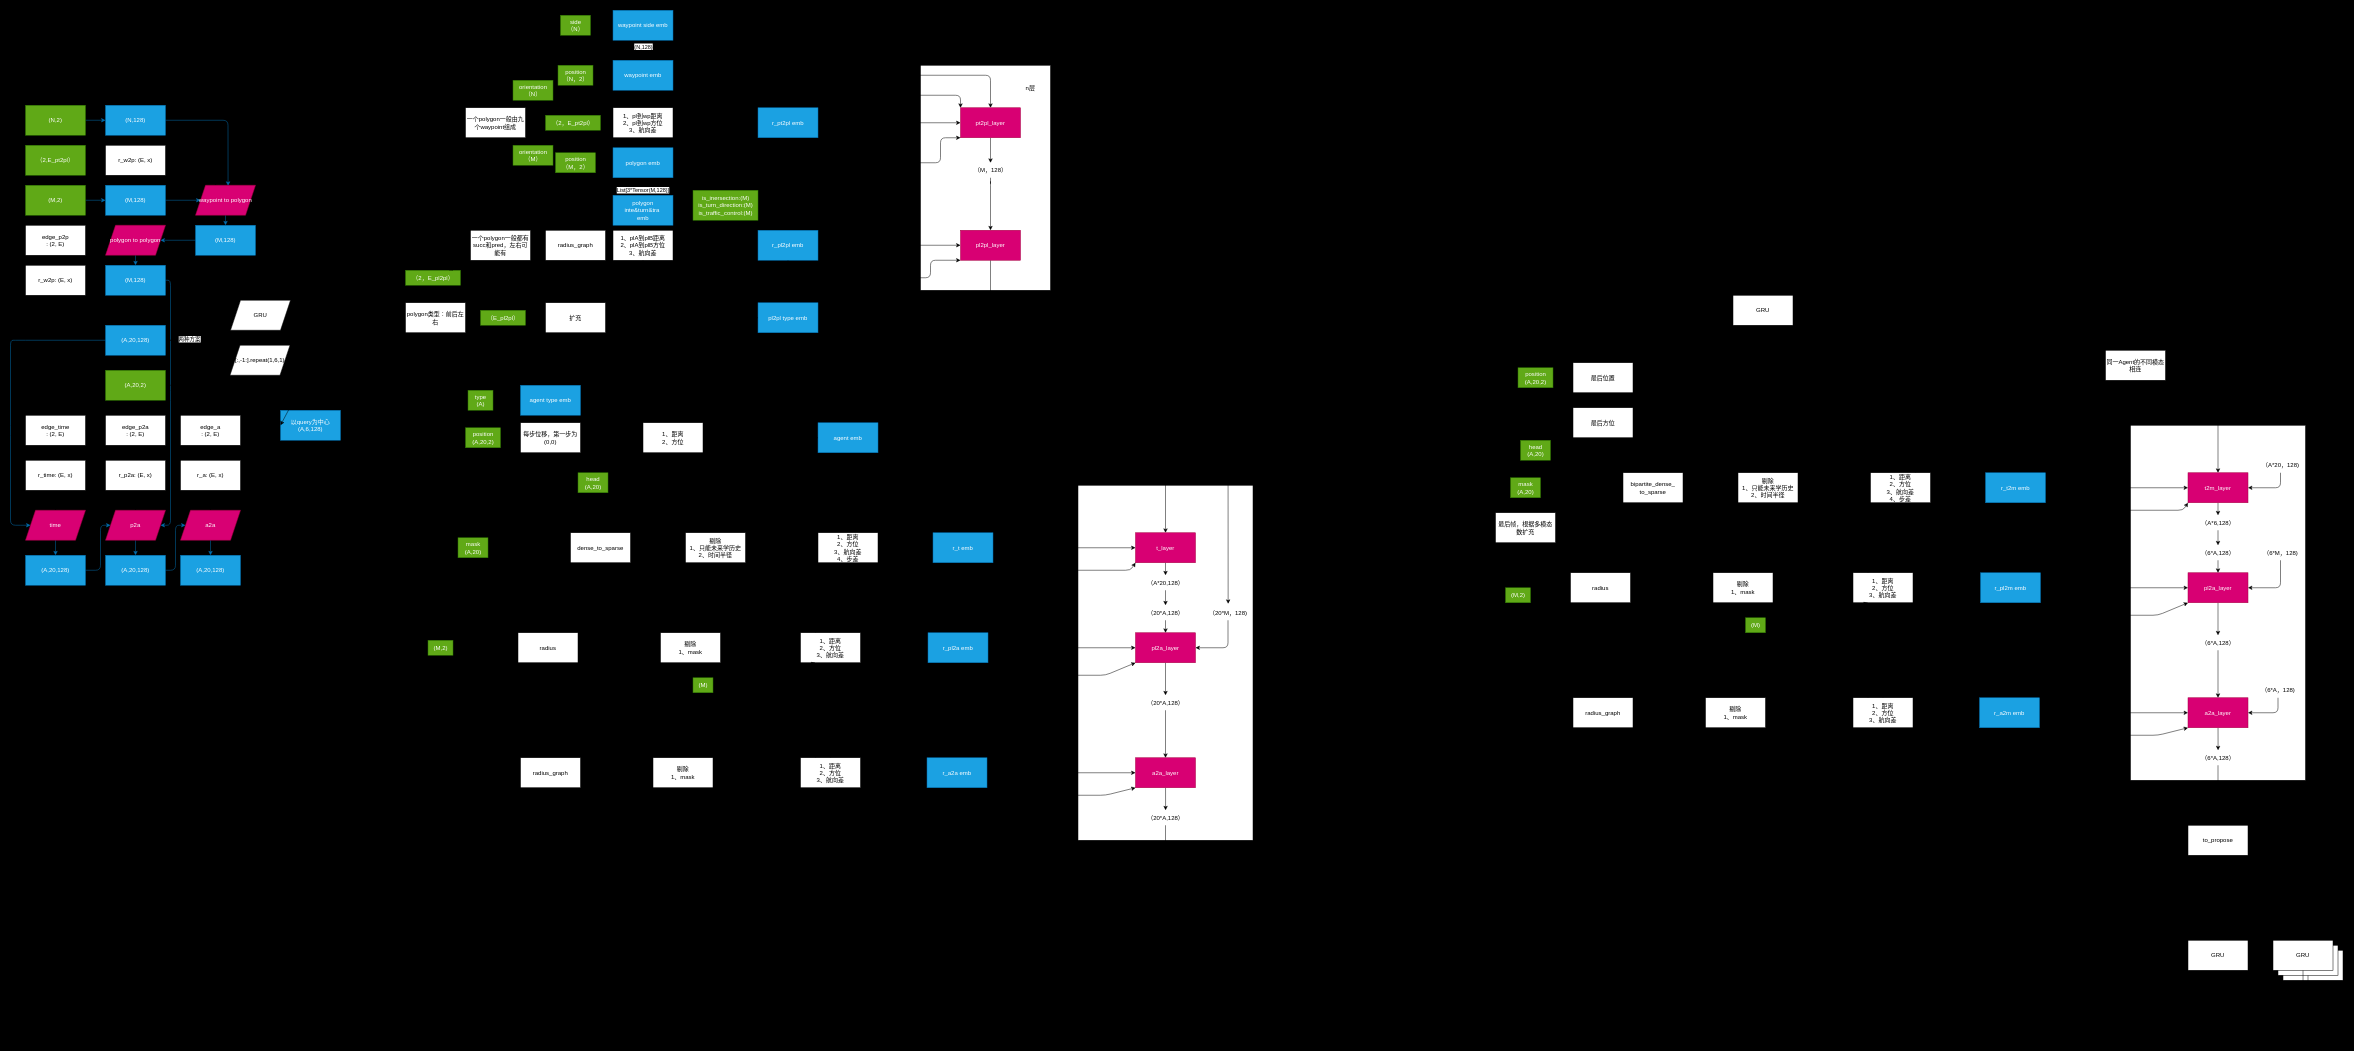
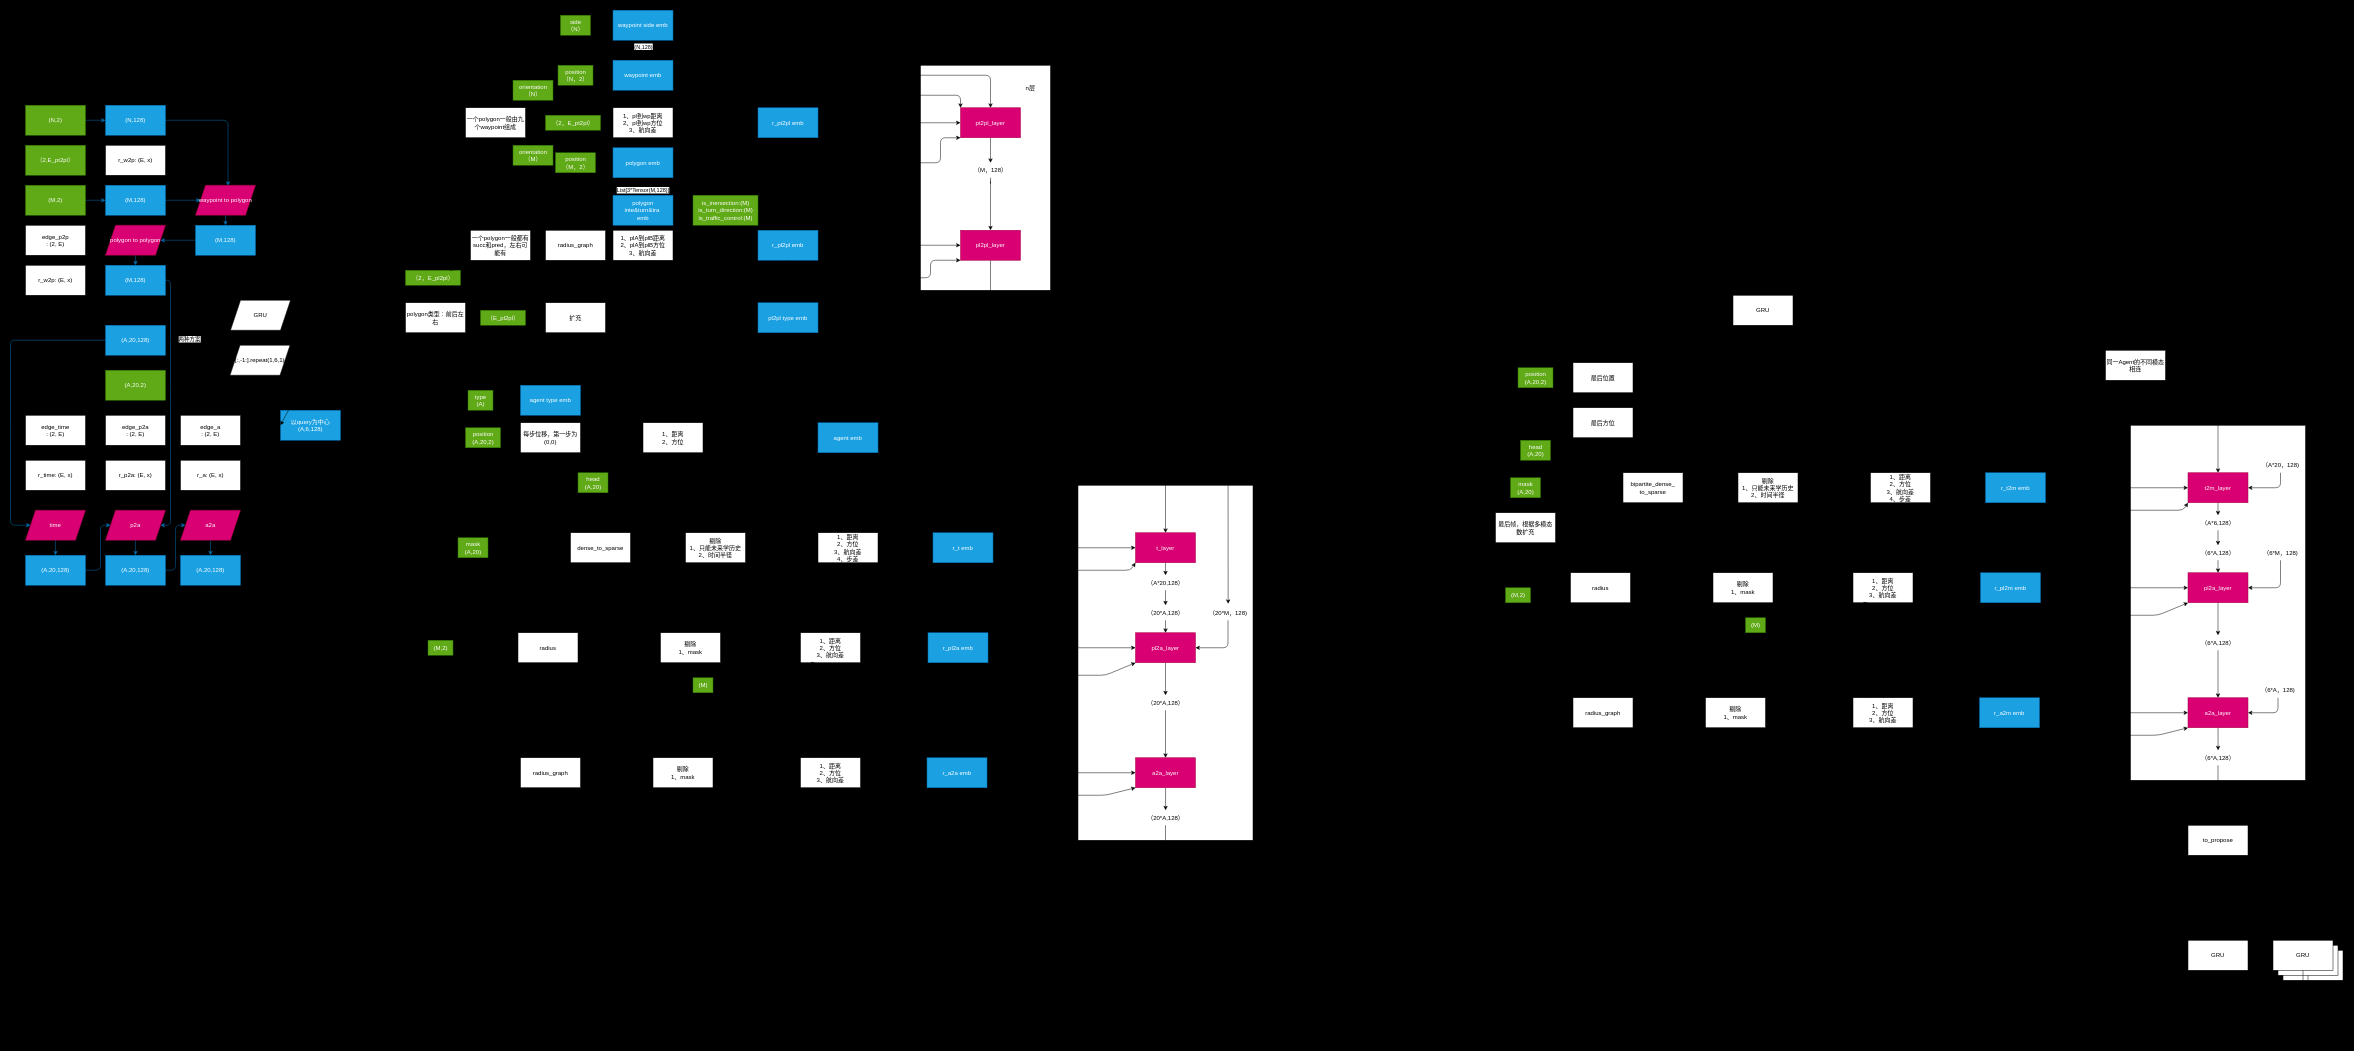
node "is_inersection:(M) is_turn_direction:(M) is_traffic_control:(M)": moved (725, 205) -> (725, 210)
